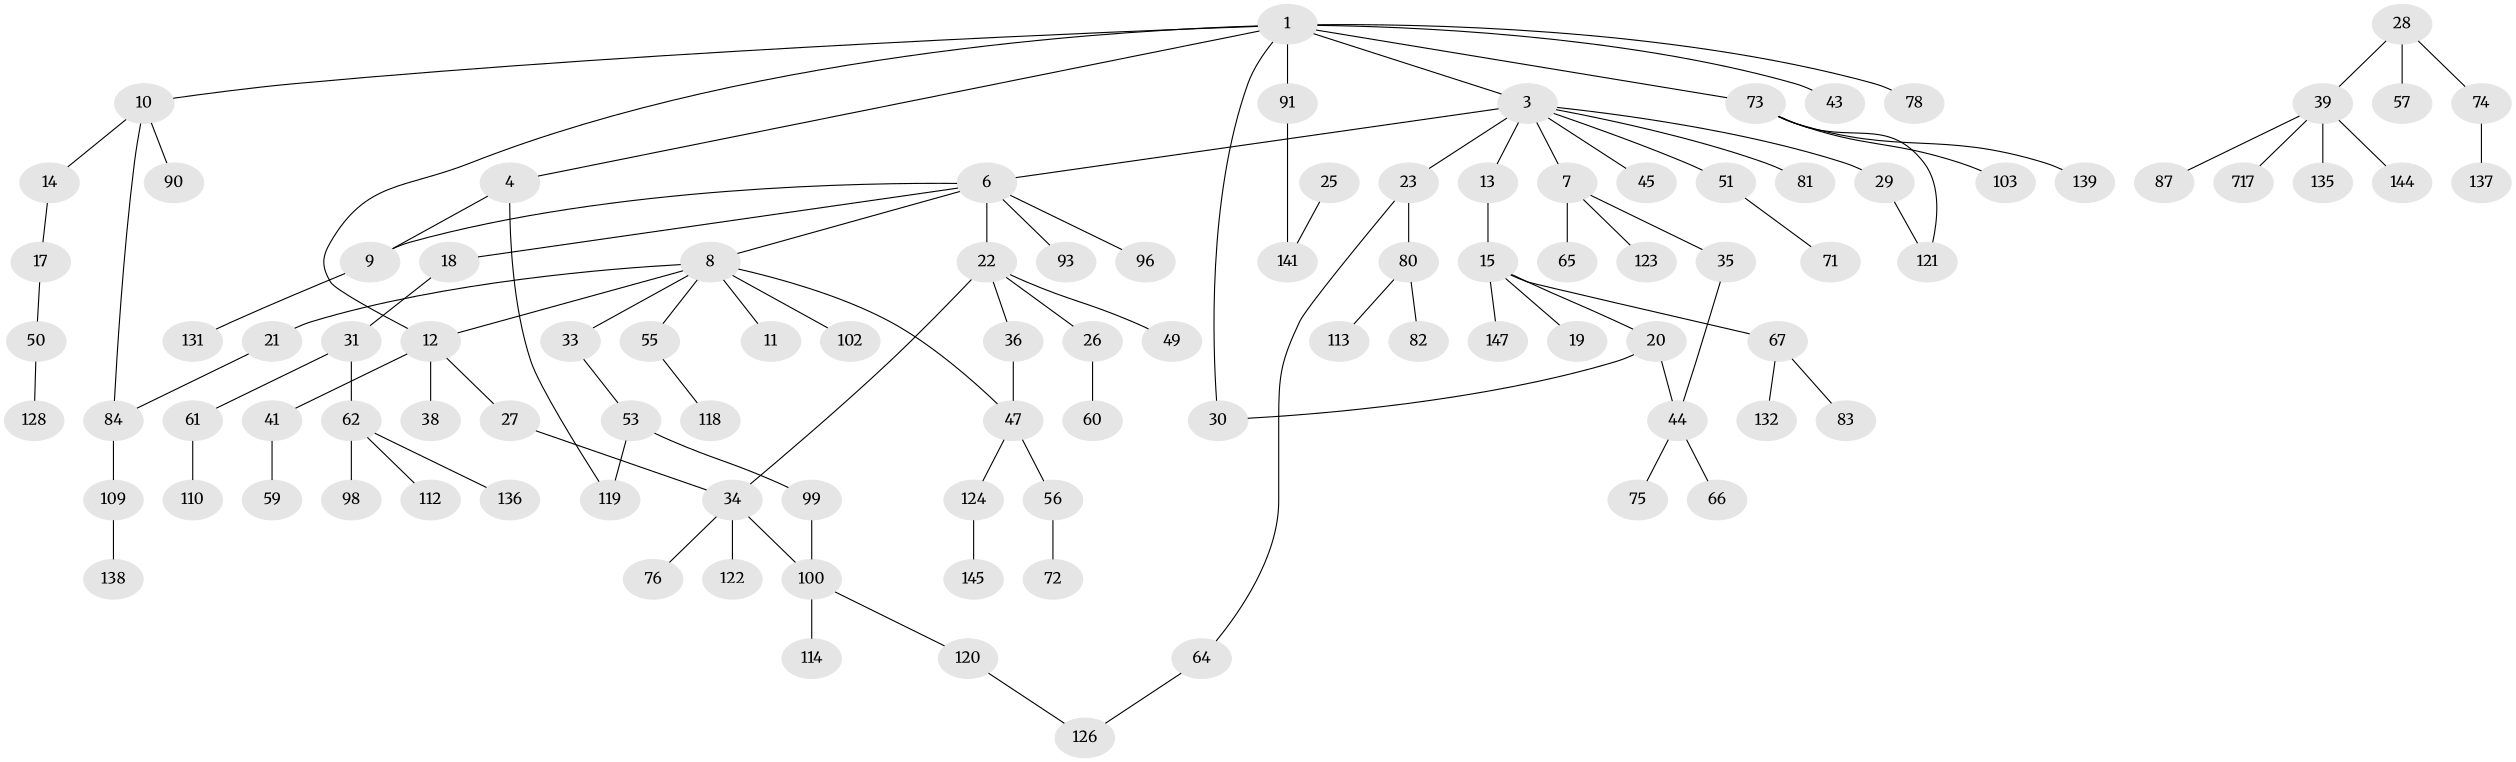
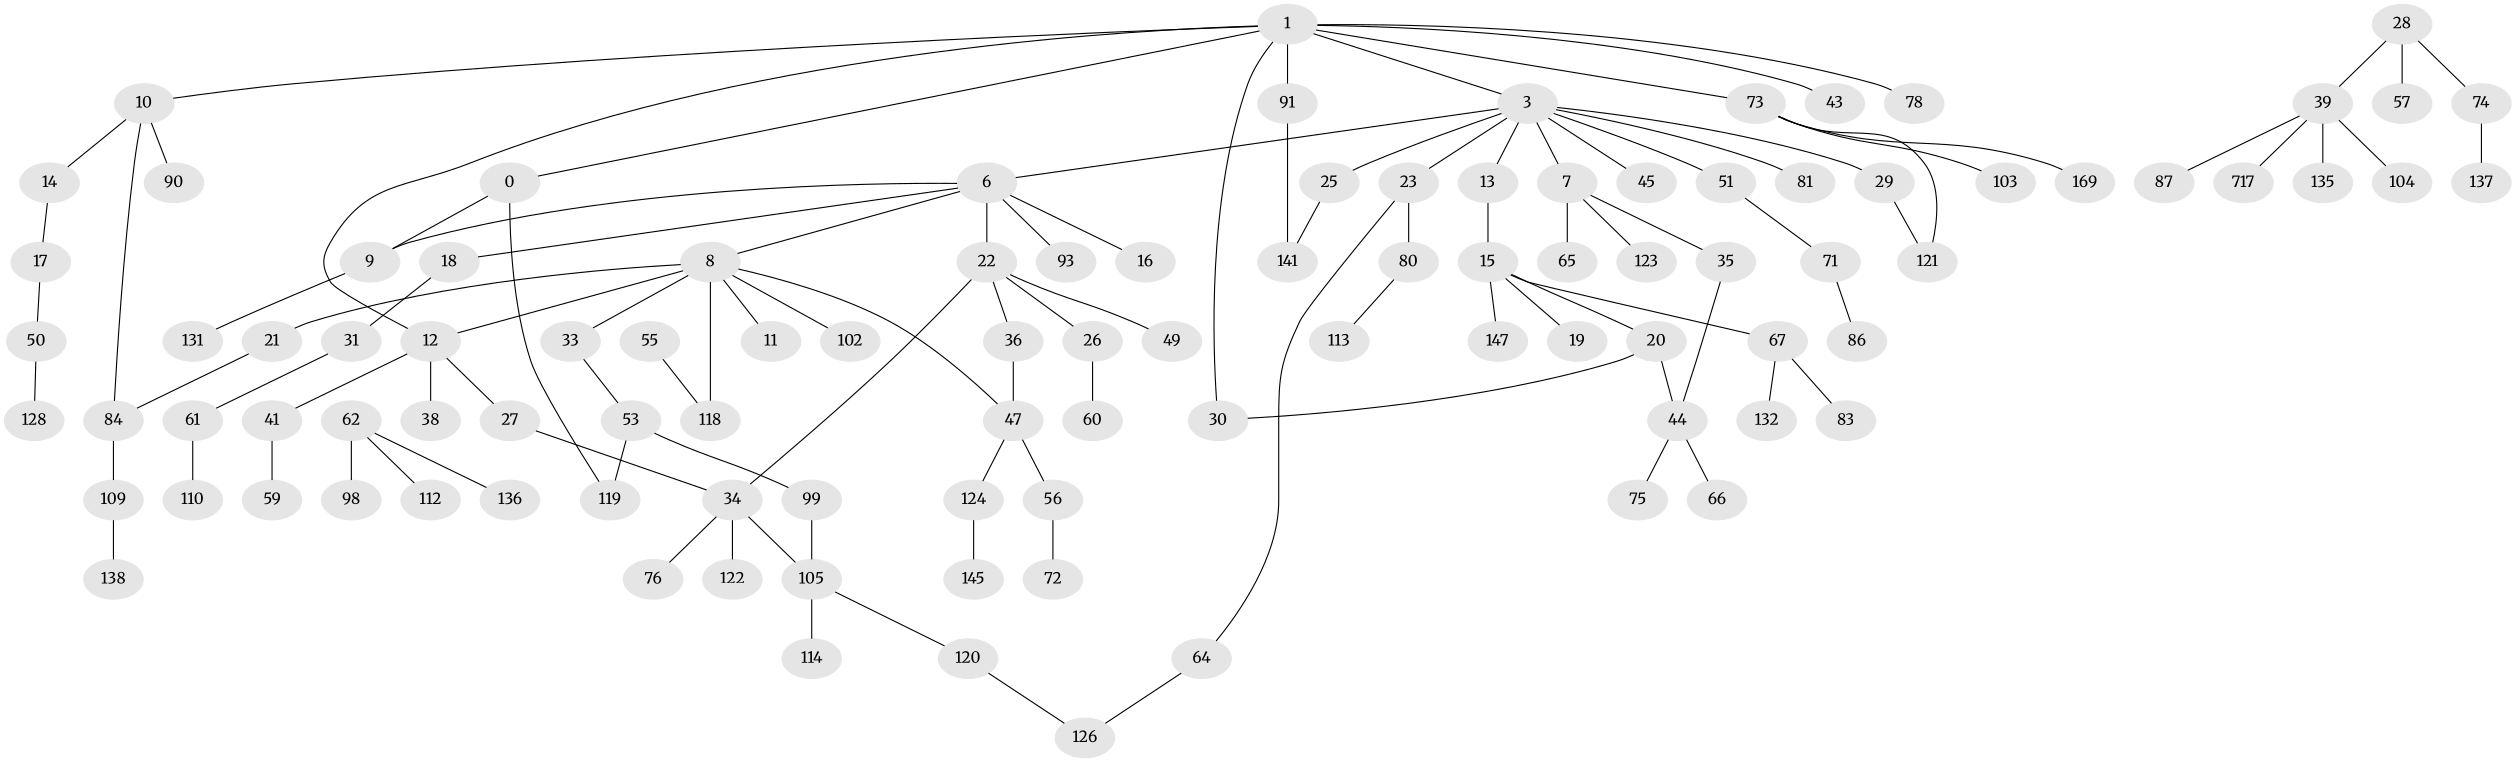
edge "3" -- "25": added
node "4": label "4" -> "0"
node "139": label "139" -> "169"
node "144": label "144" -> "104"
node "96": label "96" -> "16"
edge "8" -- "55": now "8" -- "118"
node "82": removed
node "86": added
edge "31" -- "62": removed
node "100": label "100" -> "105"
